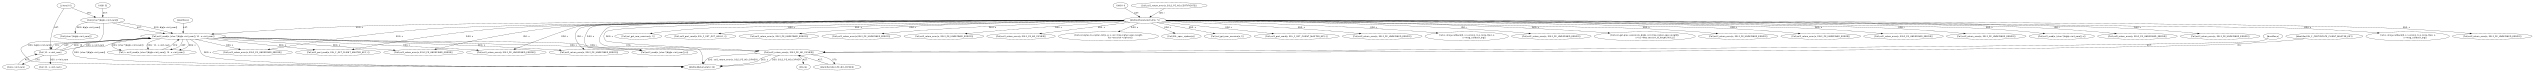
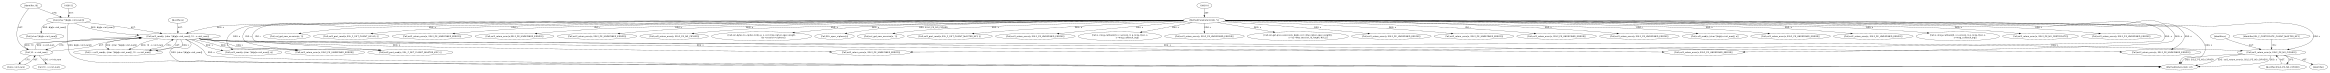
node "(Literal,10)": label "(Literal,10)" -> "(Identifier,10)"
edge "(Call,ssl2_return_error(s, SSL2_PE_NO_CERTIFICATE))" -> "(MethodParameterIn,SSL *s)": reversed
edge "(MethodParameterIn,SSL *s)" -> "(Call,SSL_spec_ciphers(s))": label "DDG: s" -> "DDG: SSL2_PE_NO_CIPHER"
node "(Call,ssl2_part_read(s, SSL_F_GET_GET_HELLO, i))": label "(Call,ssl2_part_read(s, SSL_F_GET_GET_HELLO, i))" -> "(Call,ssl2_part_read(s, SSL_F_GET_CLIENT_HELLO, i))"
edge "(MethodParameterIn,SSL *s)" -> "(MethodReturn,static int)": label "CFG: " -> "DDG: s"
node "(Block,)": label "(Block,)" -> "(Identifier,)"
